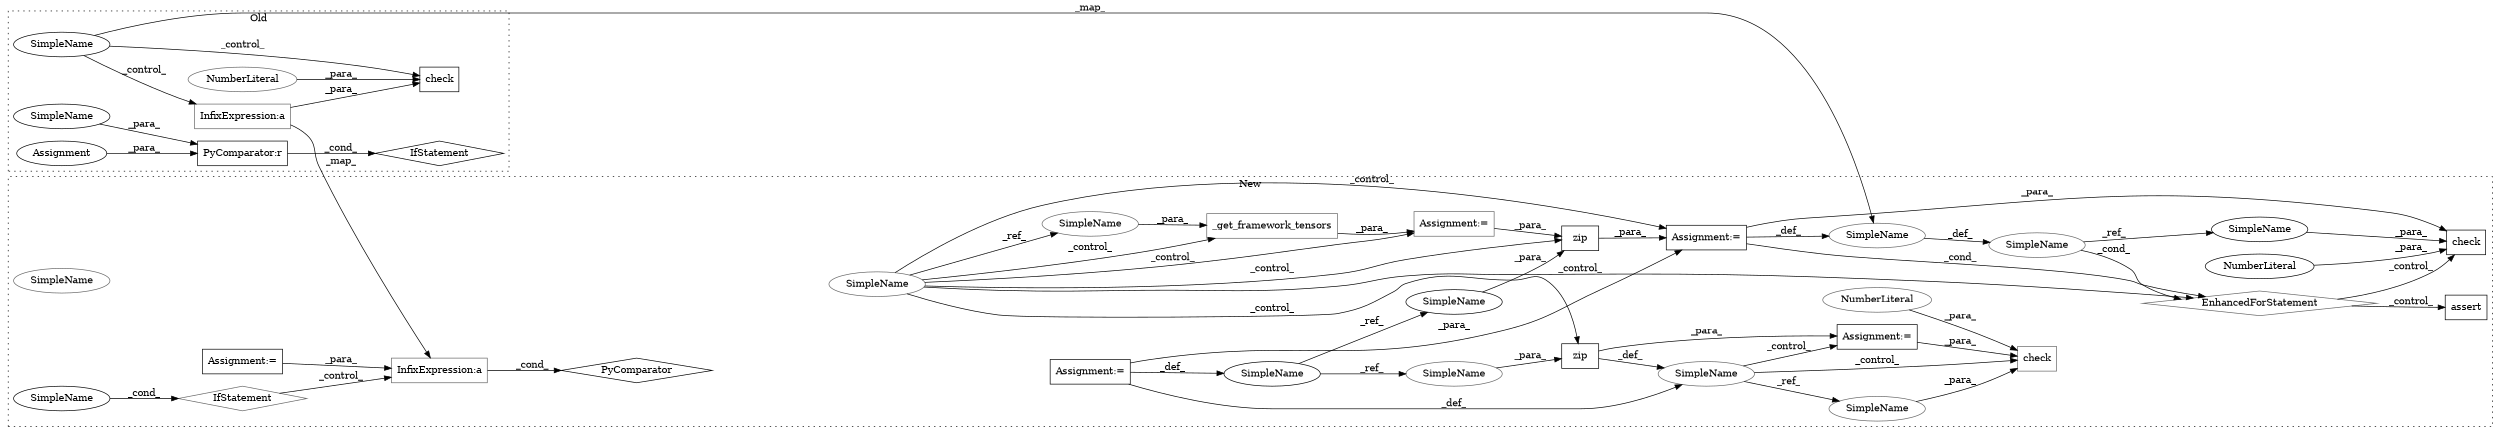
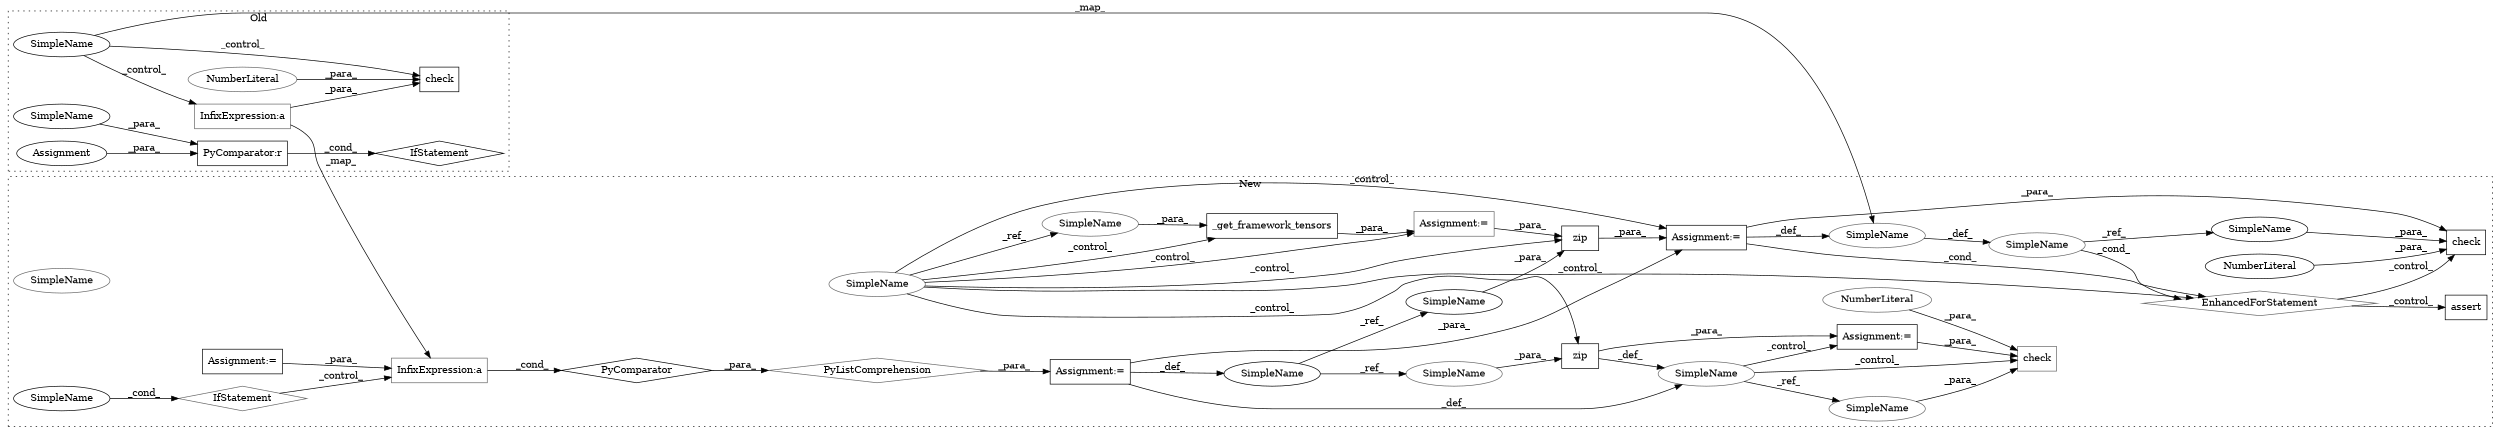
node "_get_framework_tensors": color gray40 -> black
node "PyListComprehension": added
